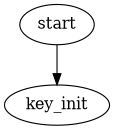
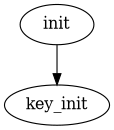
node "start": label "start" -> "init"
